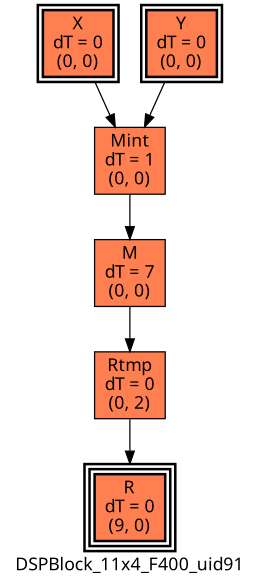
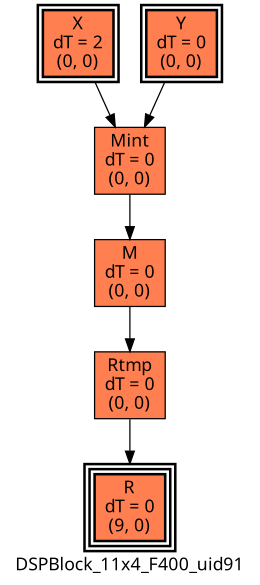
node "X dT = 0 (0, 0)": label "X dT = 0 (0, 0)" -> "X dT = 2 (0, 0)"
node "Mint dT = 1 (0, 0)": label "Mint dT = 1 (0, 0)" -> "Mint dT = 0 (0, 0)"
node "M dT = 7 (0, 0)": label "M dT = 7 (0, 0)" -> "M dT = 0 (0, 0)"
node "Rtmp dT = 0 (0, 2)": label "Rtmp dT = 0 (0, 2)" -> "Rtmp dT = 0 (0, 0)"
